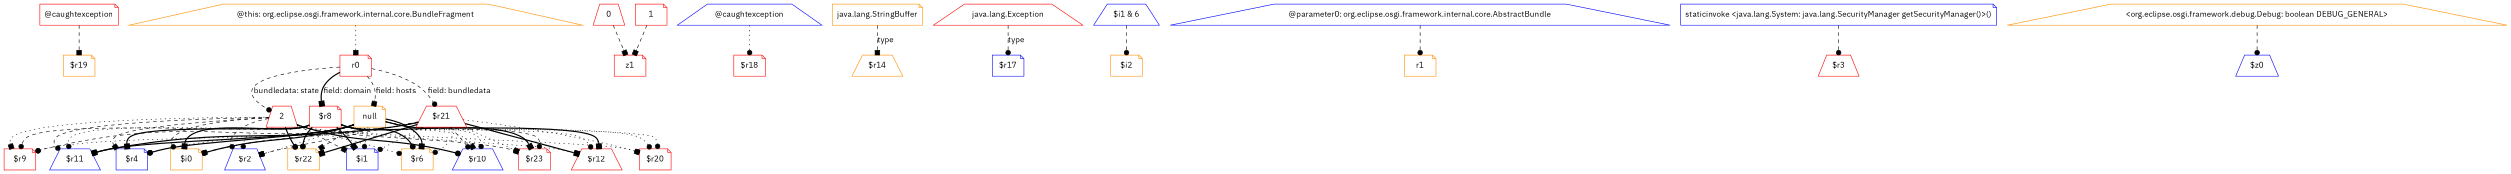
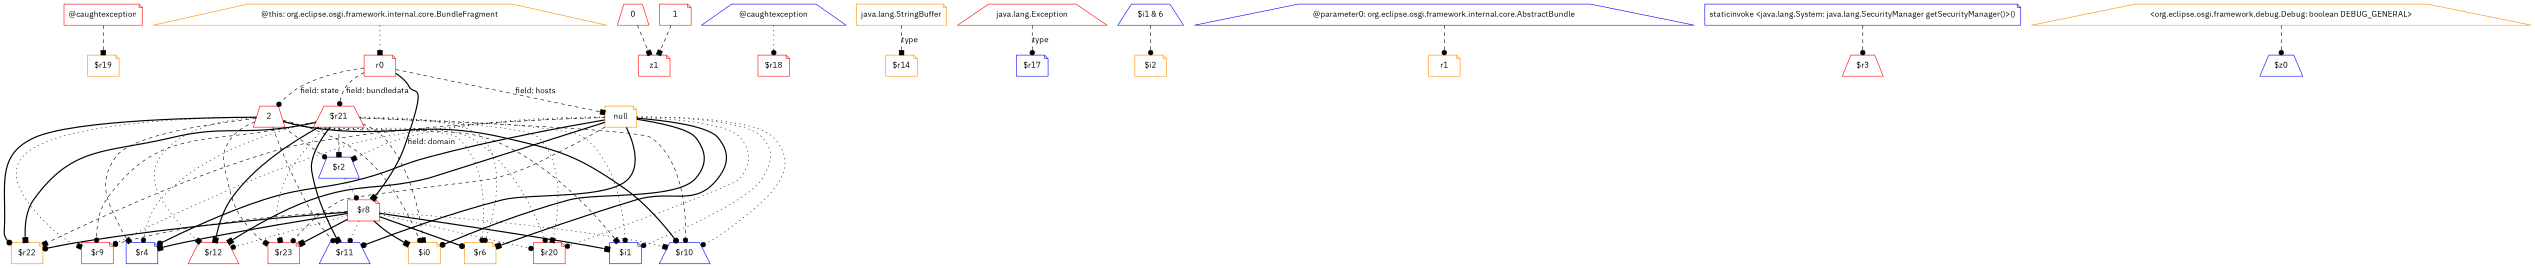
node "$r14": shape trapezium -> note
edge "r0" -> "2": label "bundledata: state" -> "field: state"
edge "$r8" -> "$r2": reversed
